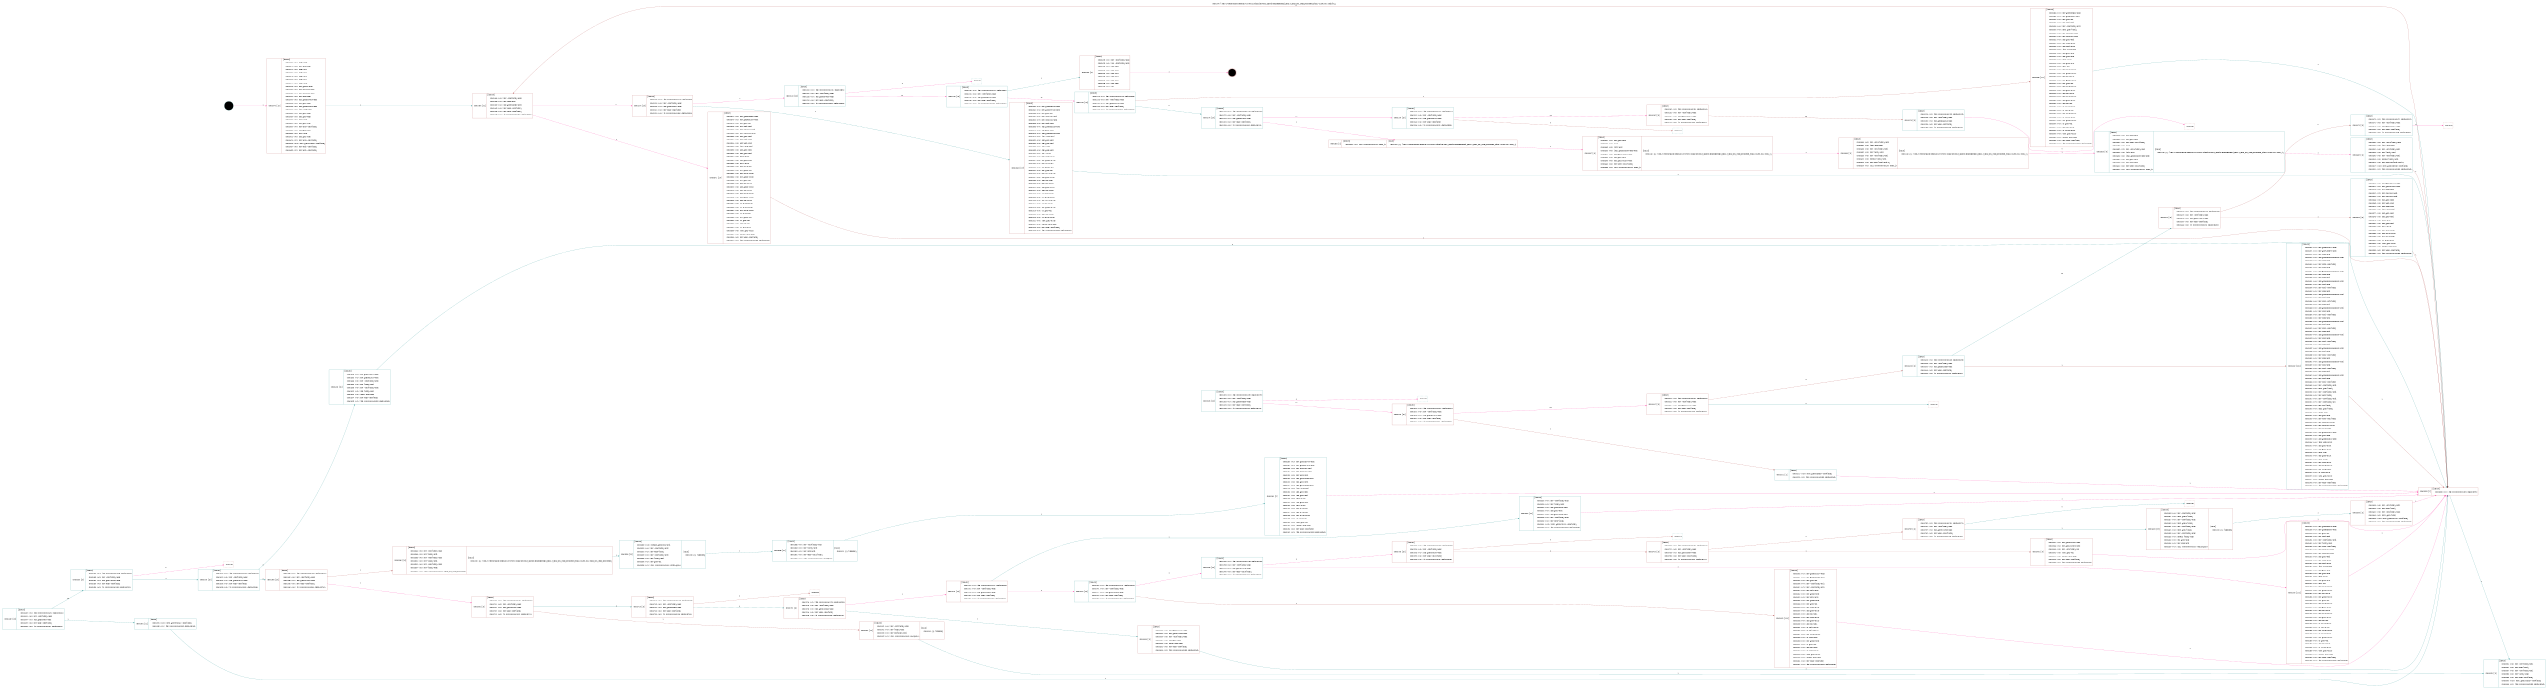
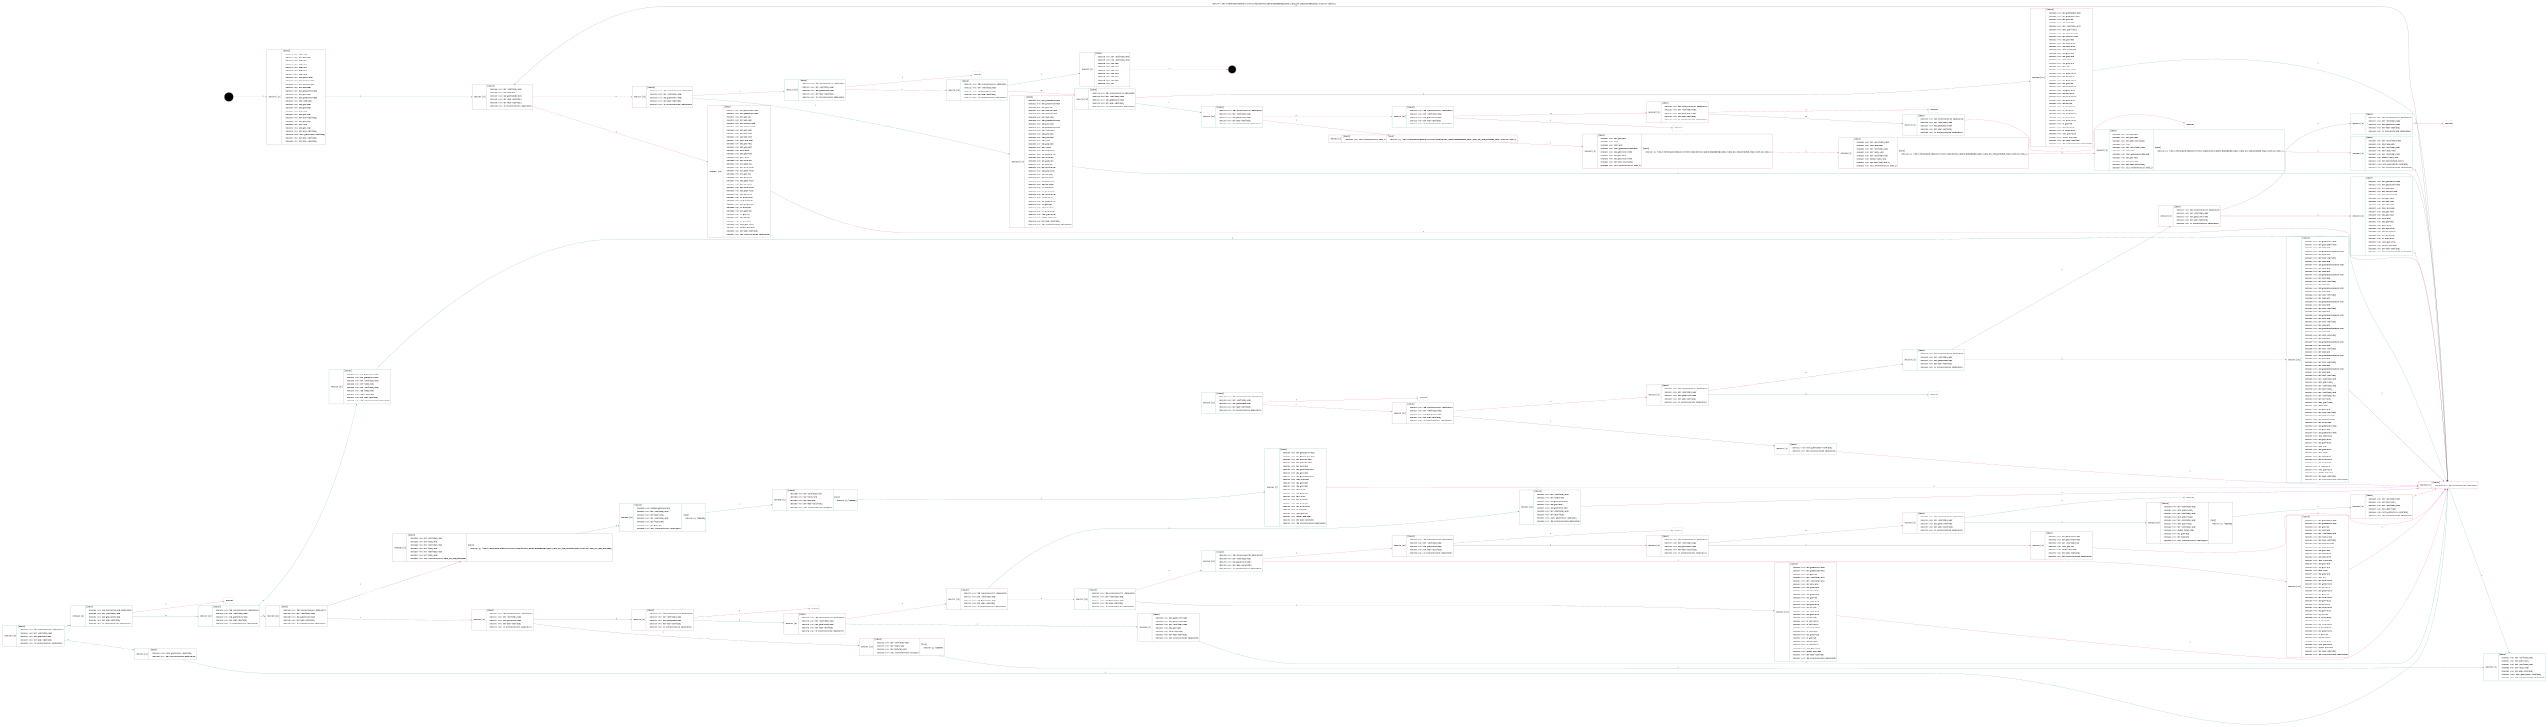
node "0x401d02": added
